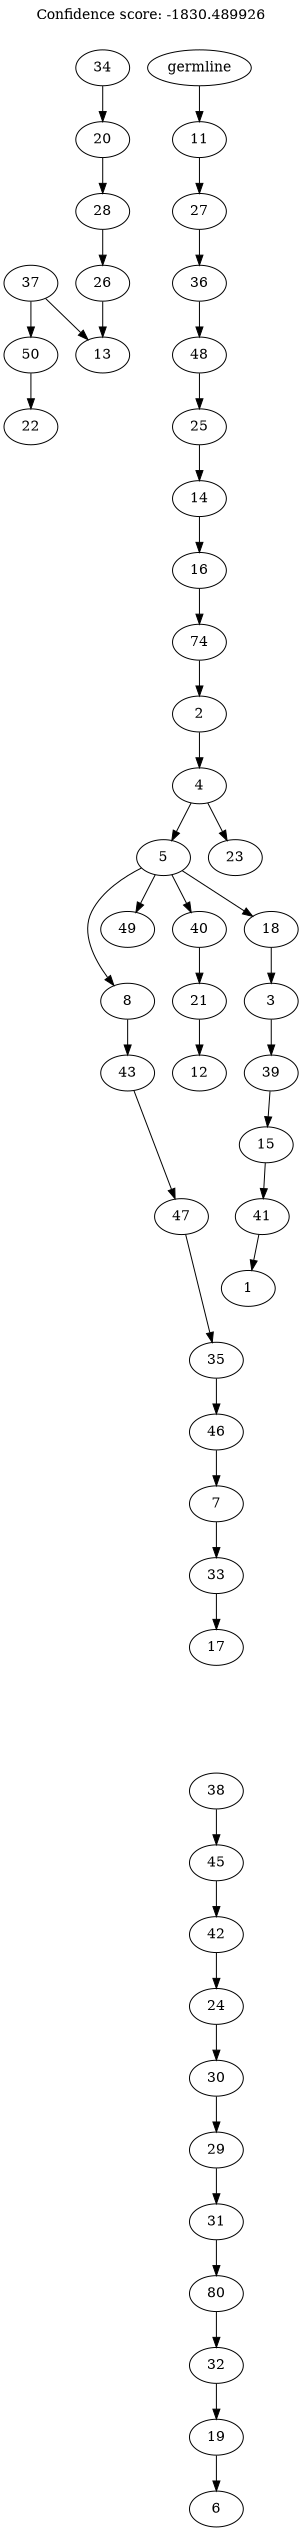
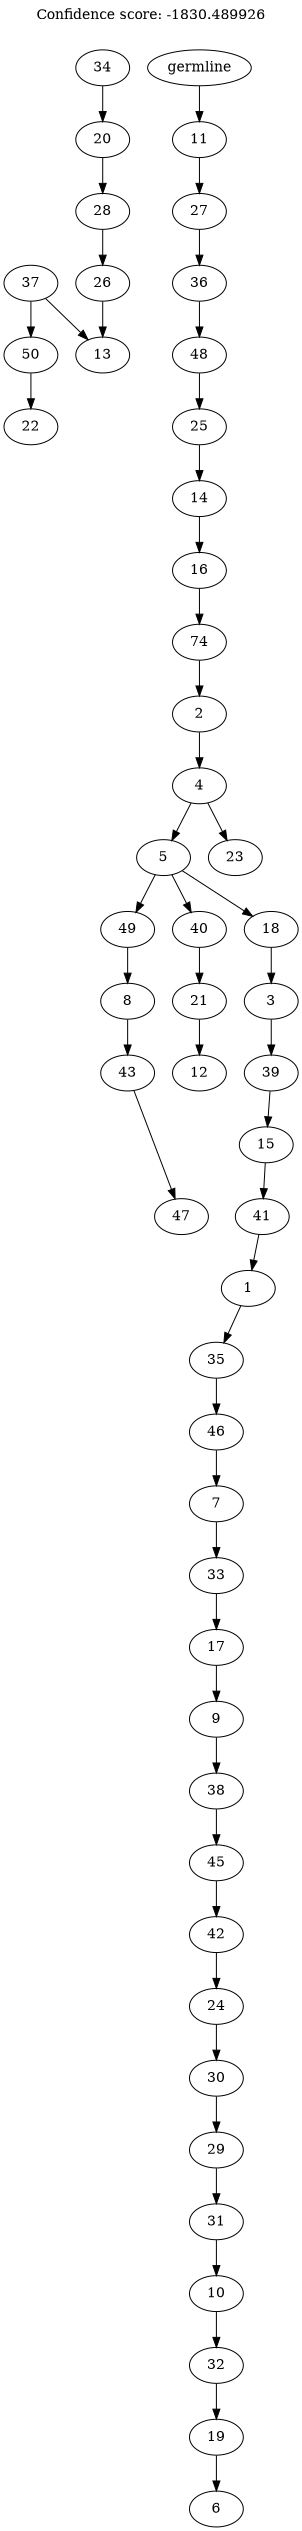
edge "5" -> "8": now "49" -> "8"
edge "47" -> "35": now "1" -> "35"
node "9": added
node "80": label "80" -> "10"
